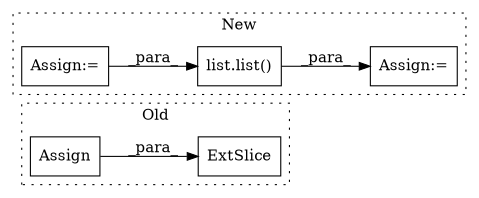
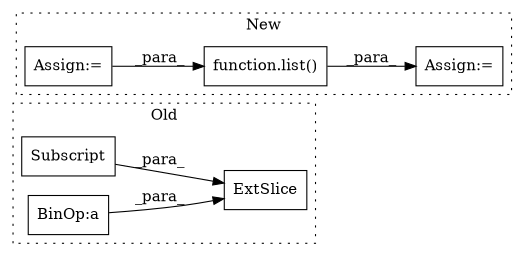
node "list.list()": label "list.list()" -> "function.list()"
node "Assign": label "Assign" -> "Subscript"
node "BinOp:a": added
